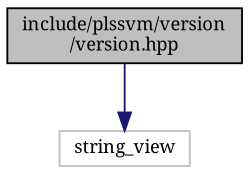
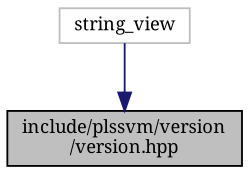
edge "include/plssvm/version /version.hpp" -> "string_view": reversed
